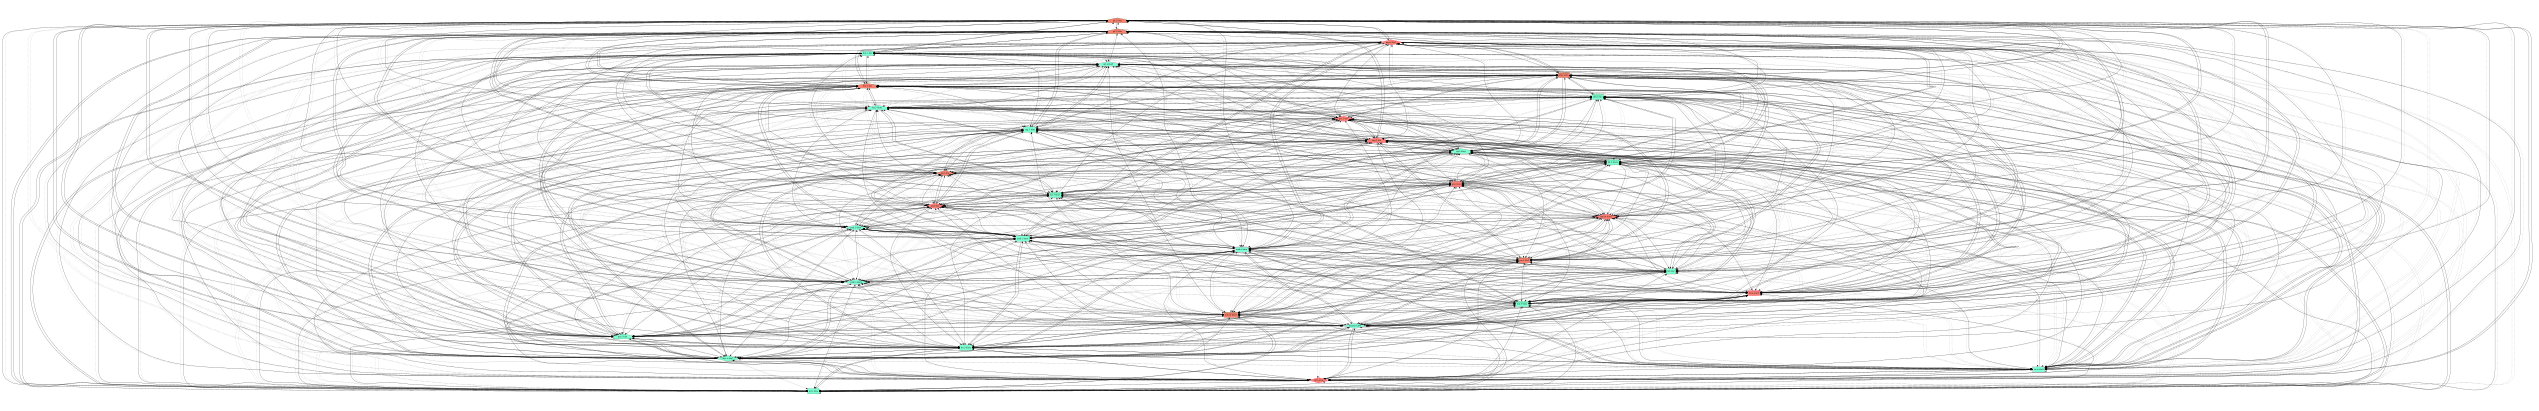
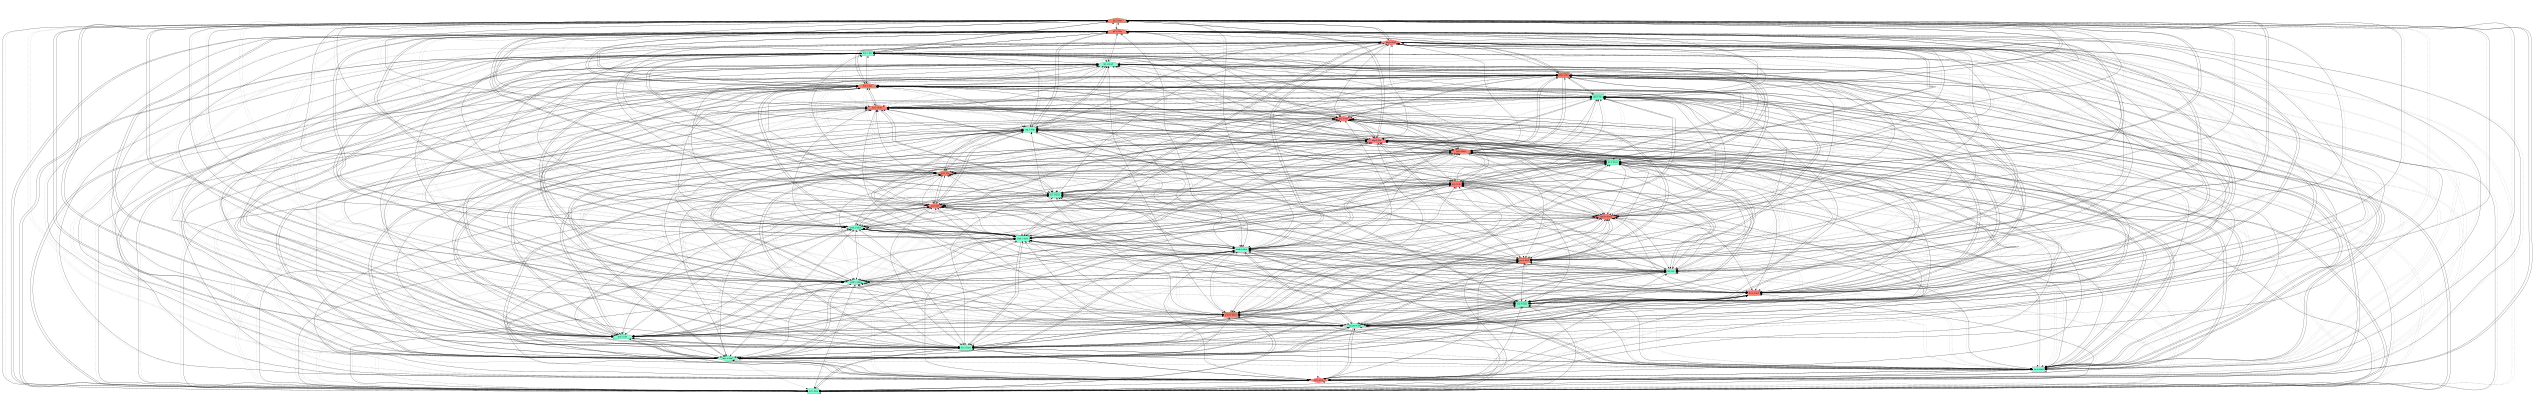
node "ipf.4-klojɔ̃": color deeppink -> darkgreen
node "fut.5-klore": fillcolor aquamarine -> salmon
node "ipf.5-kloje": fillcolor aquamarine -> salmon
node "inf-klor": color darkgreen -> deeppink
